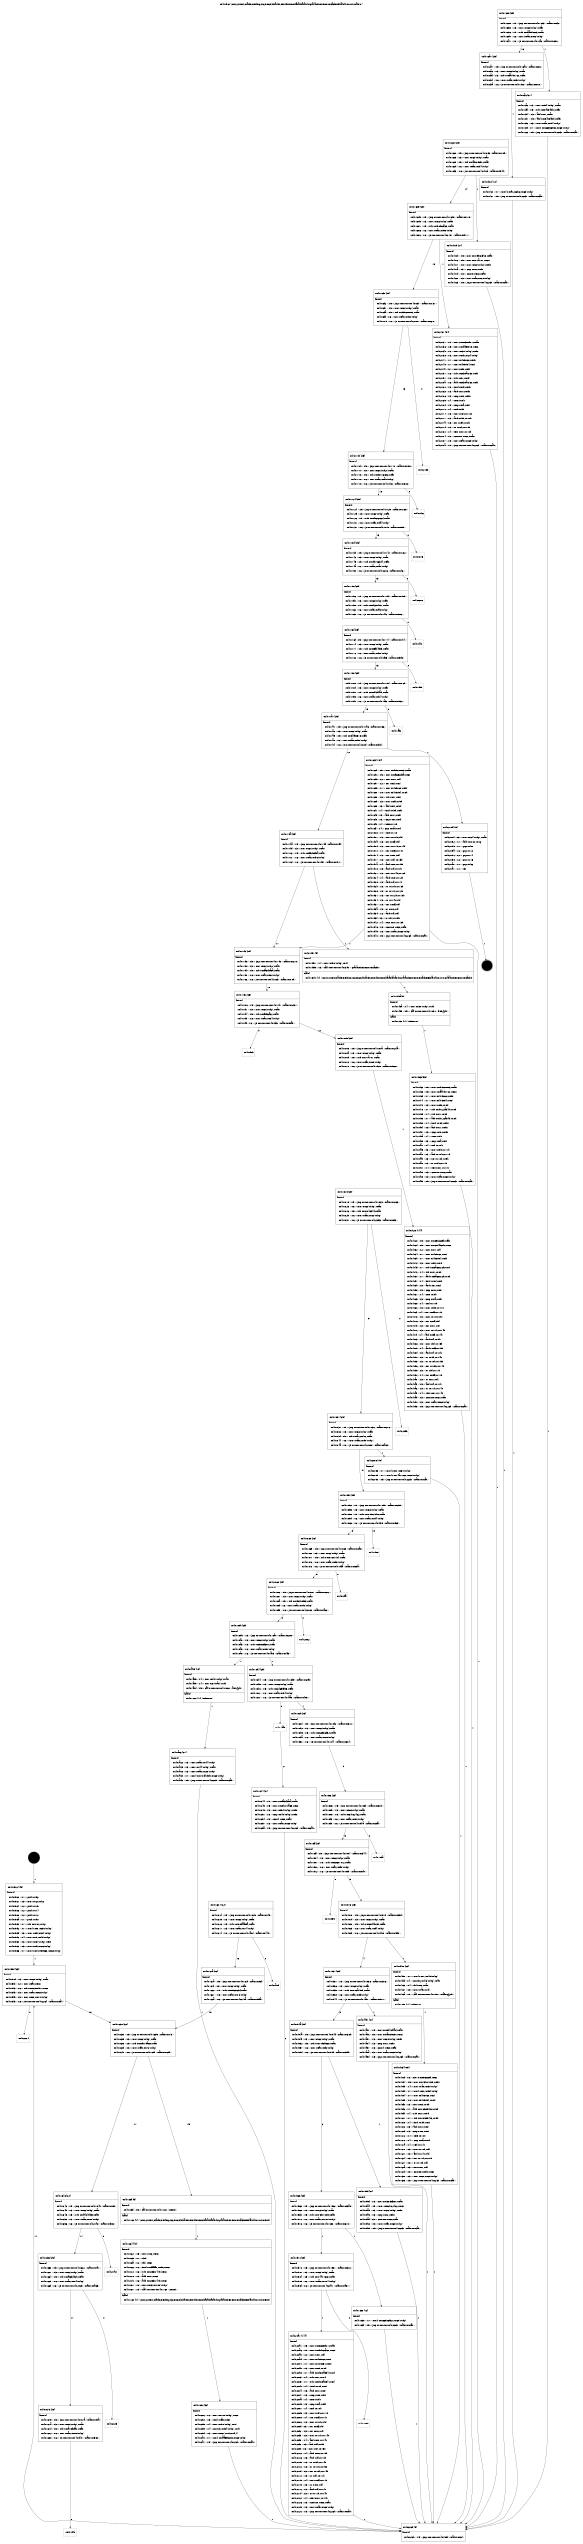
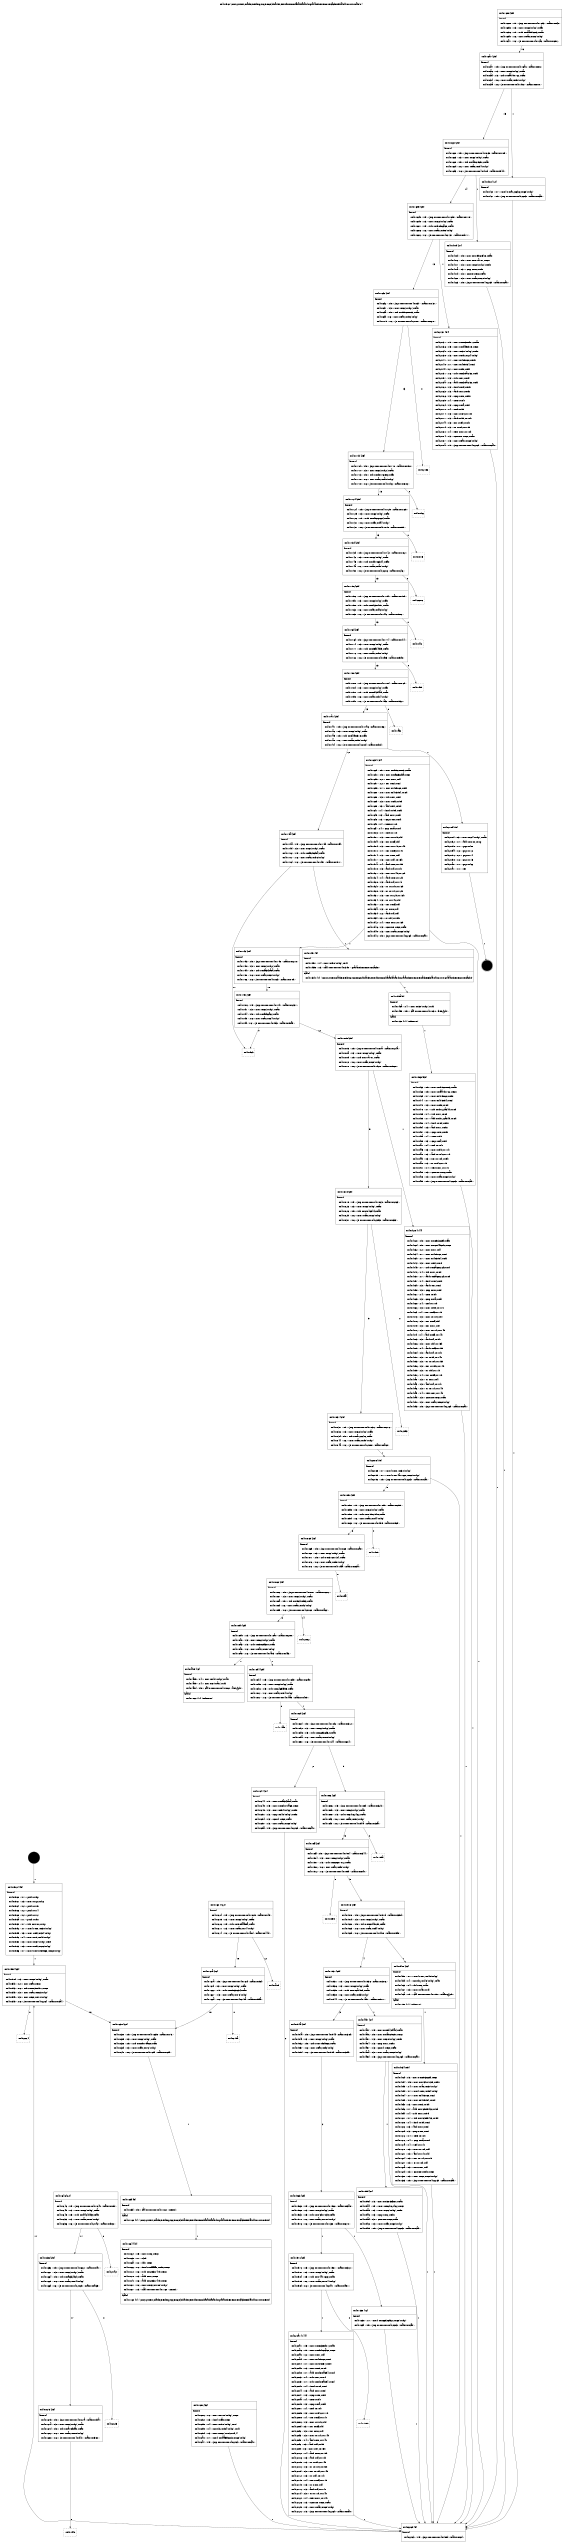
edge "0x4016a7 [25]" -> "0x4016c0 [25]": added, label "15"
node "0x401cac [31]": removed
edge "0x401756 [25]" -> "0x40176f [25]": added, label "13"
edge "0x4017ba [25]" -> "0x4017d3 [25]": now "0x4017ba [25]" -> "0x401f6b"
edge "0x401805 [25]" -> "0x40181e [25]": added, label "9"
edge "0x401837 [25]" -> "0x401850 [25]": now "0x40208e [19]" -> "0x401850 [25]"
edge "0x401850 [25]" -> "0x401f89": label " 18" -> " 0"
edge "0x401869 [25]" -> "0x401882 [25]": removed, label "8"
edge "0x401882 [25]" -> "0x402082": label " 0" -> " 14"
edge "0x401aa9" -> "0x401c44 [27]": now "0x4018cd [25]" -> "0x401c44 [27]"
node "0x401ac2 [21]": removed
edge "0x401604 [22]" -> "0x401a0d": label " 0" -> " 12"
node "0x4021ba": added
edge "0x40194a [25]" -> "0x40199f [27]": now "0x401ad7 [27]" -> "0x40199f [27]"
edge "0x401630 [22]" -> "0x401646 [22]": removed, label "17"
edge "0x401630 [22]" -> "0x401c5f [5]": label " 15" -> " 1"
edge "0x401c64 [40]" -> "0x401c8c [32]": removed, label "1"
